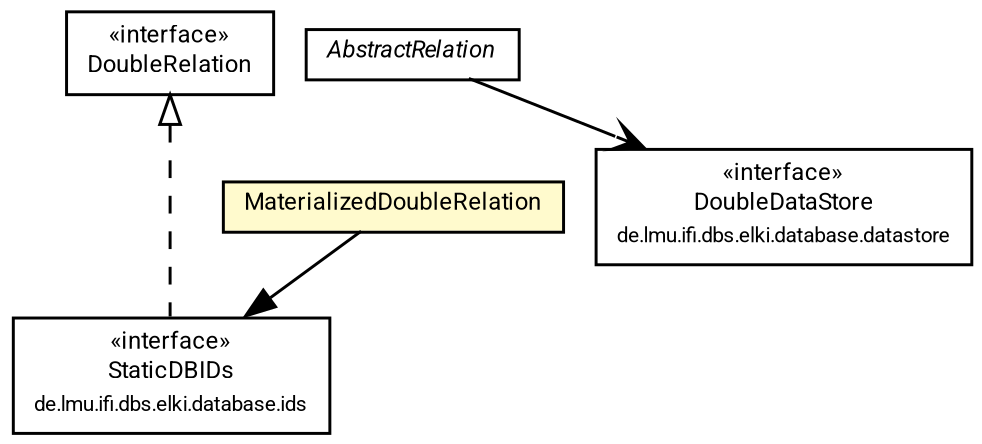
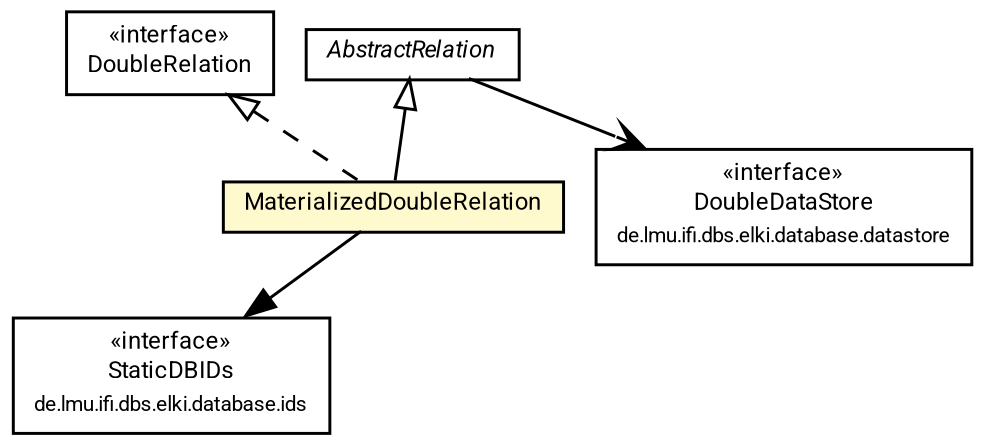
edge "MaterializedDoubleRelation" -> "AbstractRelation": added
edge "StaticDBIDs" -> "DoubleRelation": now "MaterializedDoubleRelation" -> "DoubleRelation"
